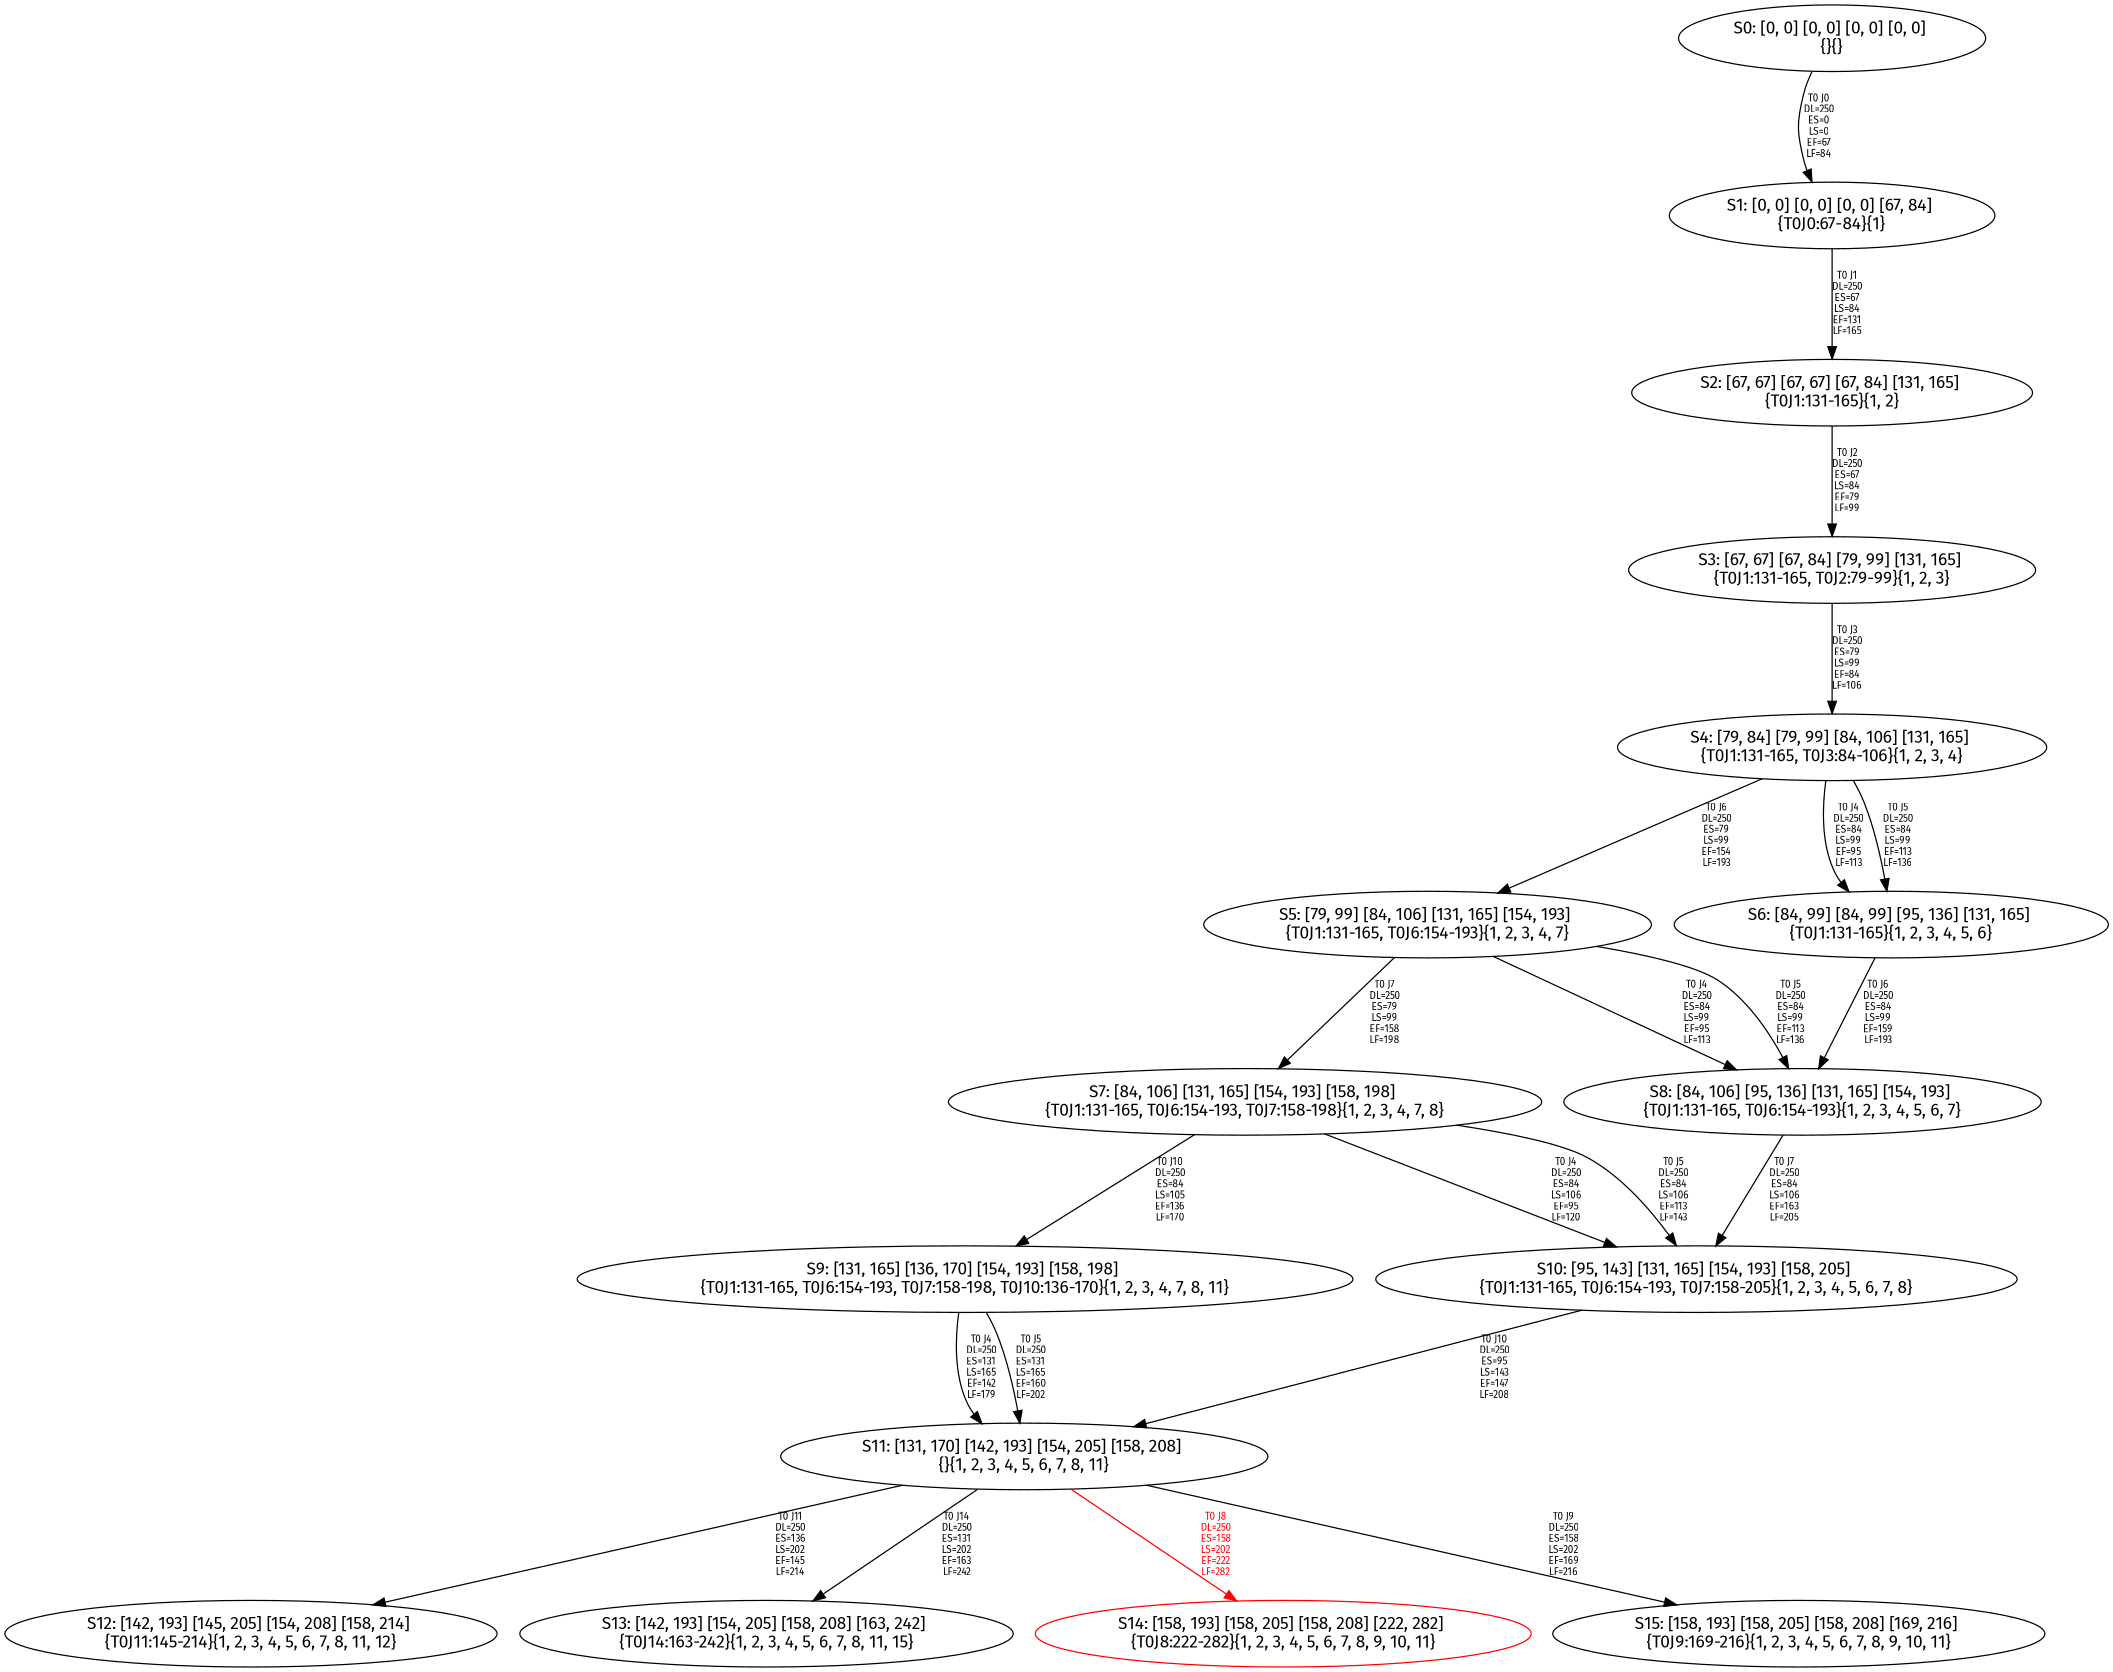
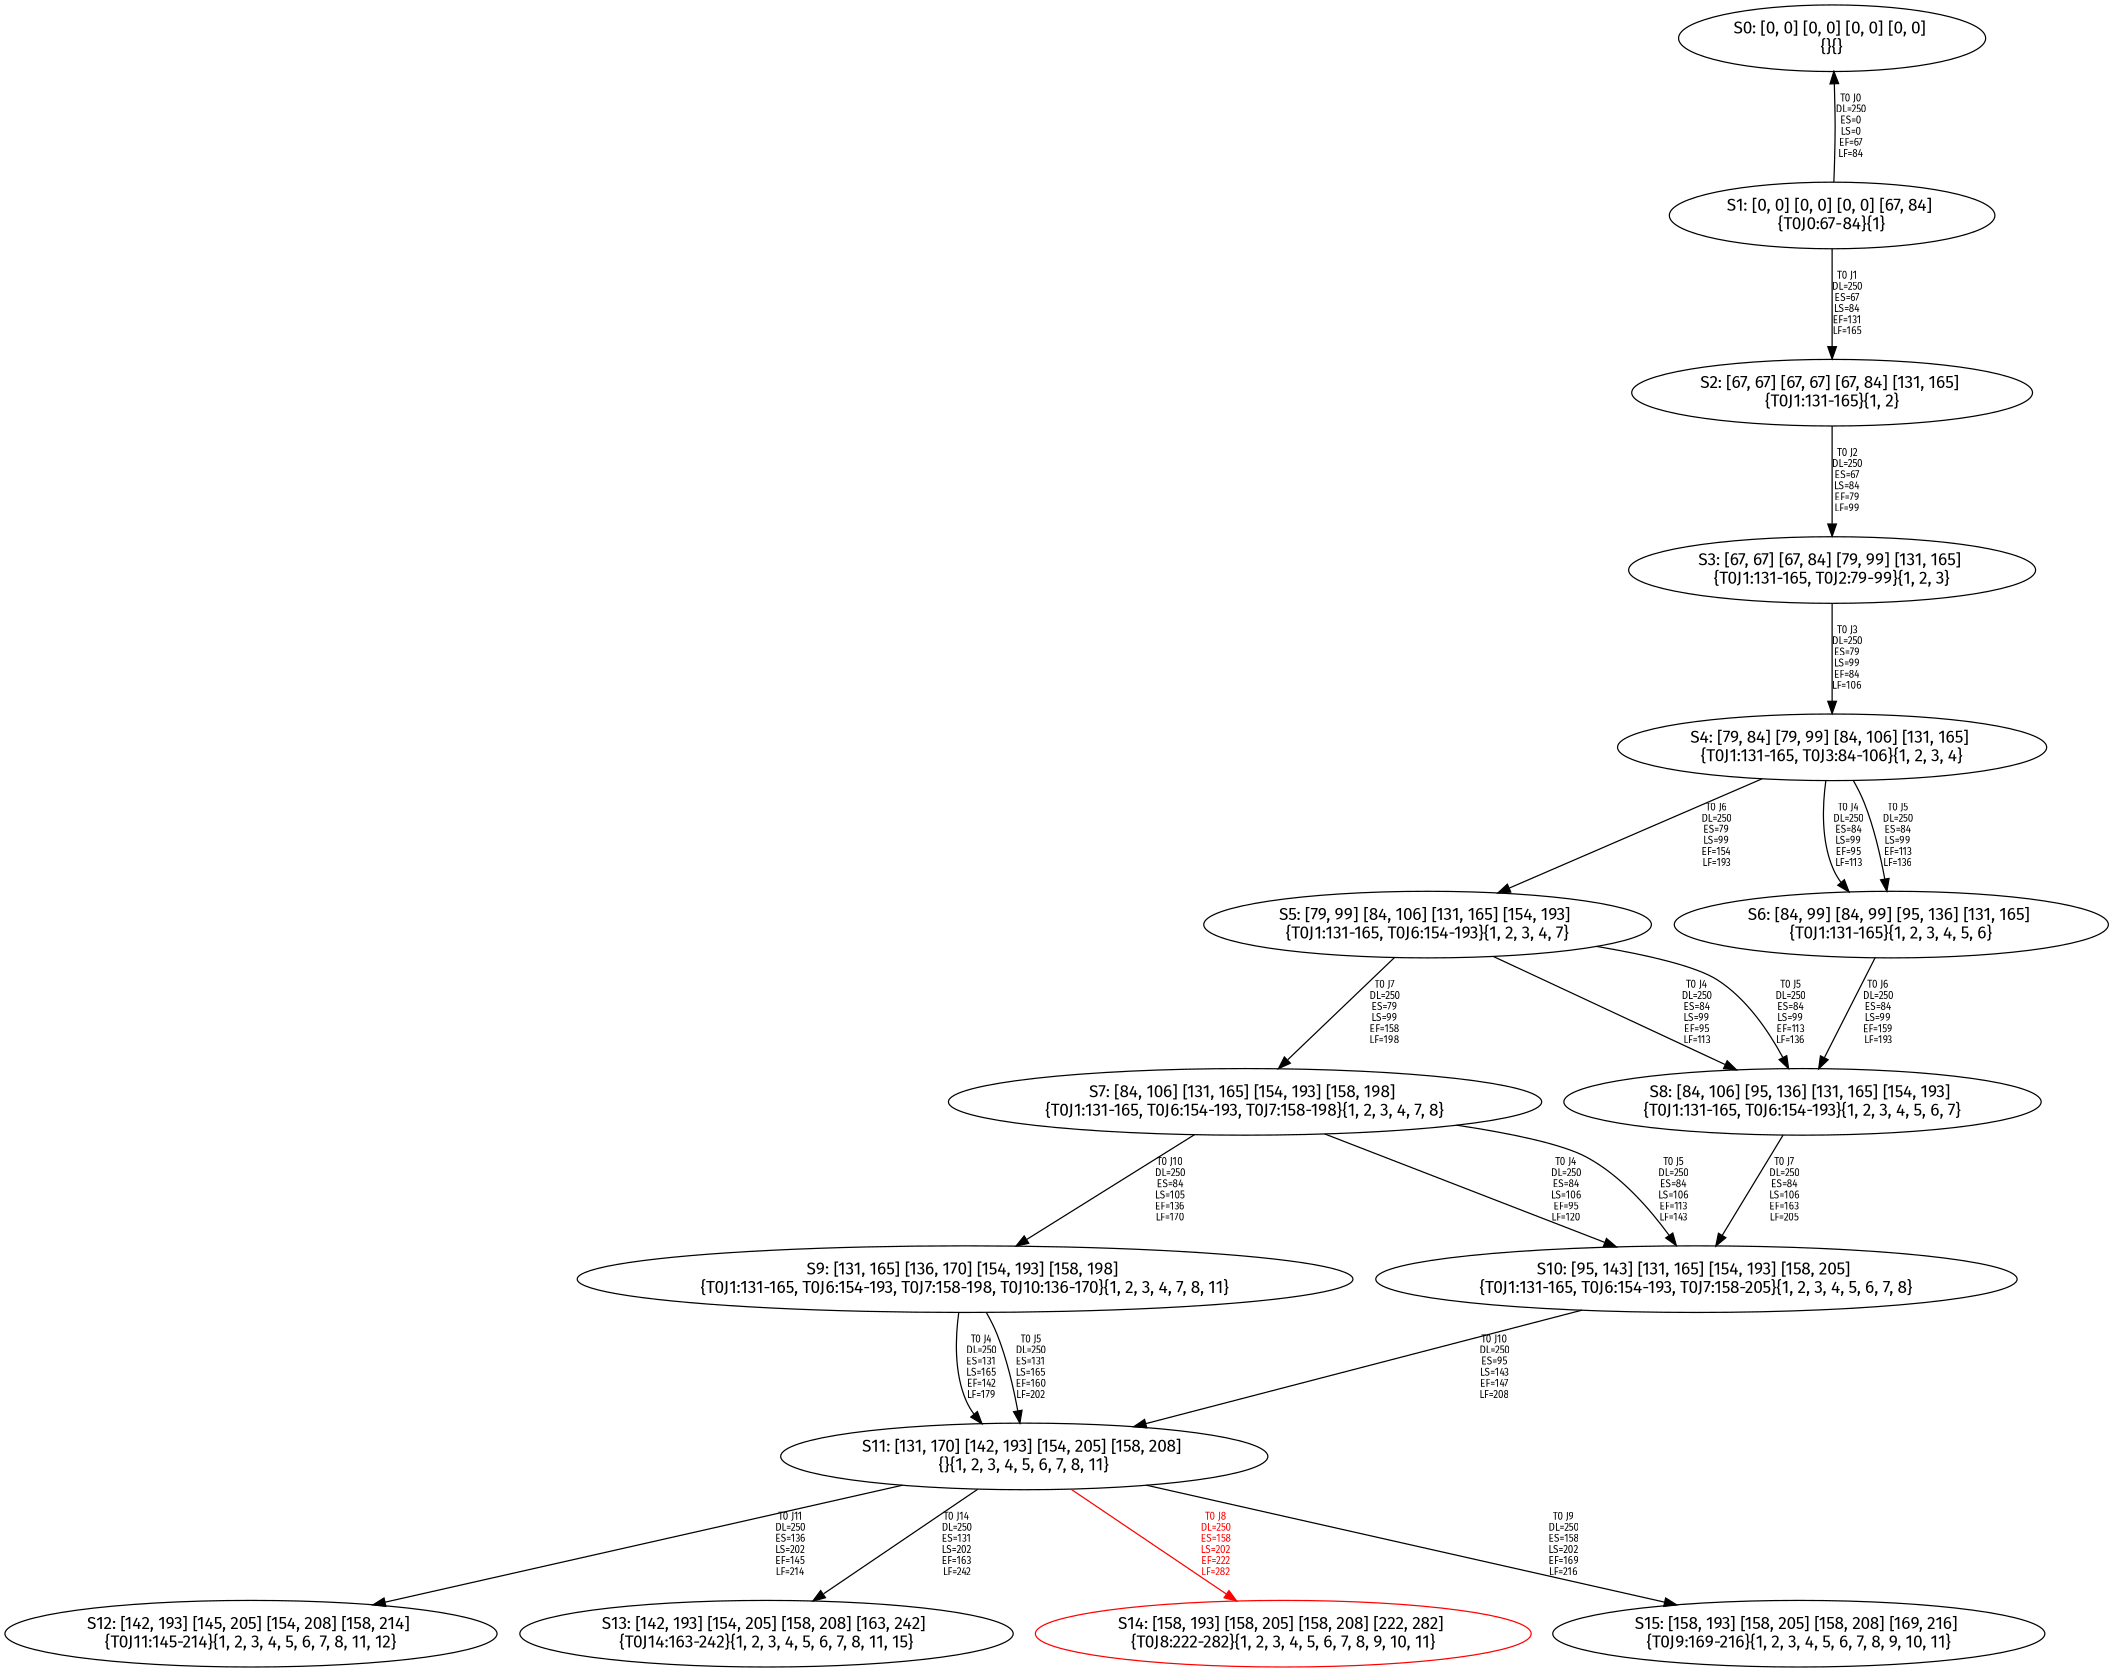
edge "S0: [0, 0] [0, 0] [0, 0] [0, 0] {}{}" -> "S1: [0, 0] [0, 0] [0, 0] [67, 84] {T0J0:67-84}{1}": reversed
